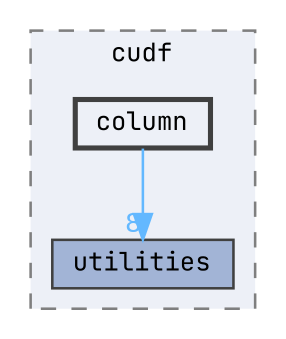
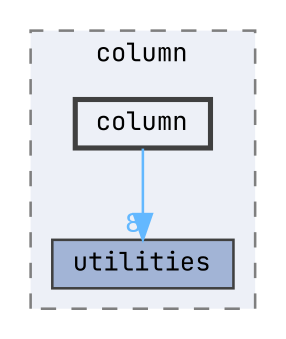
cluster "cudf": label "cudf" -> "column"
